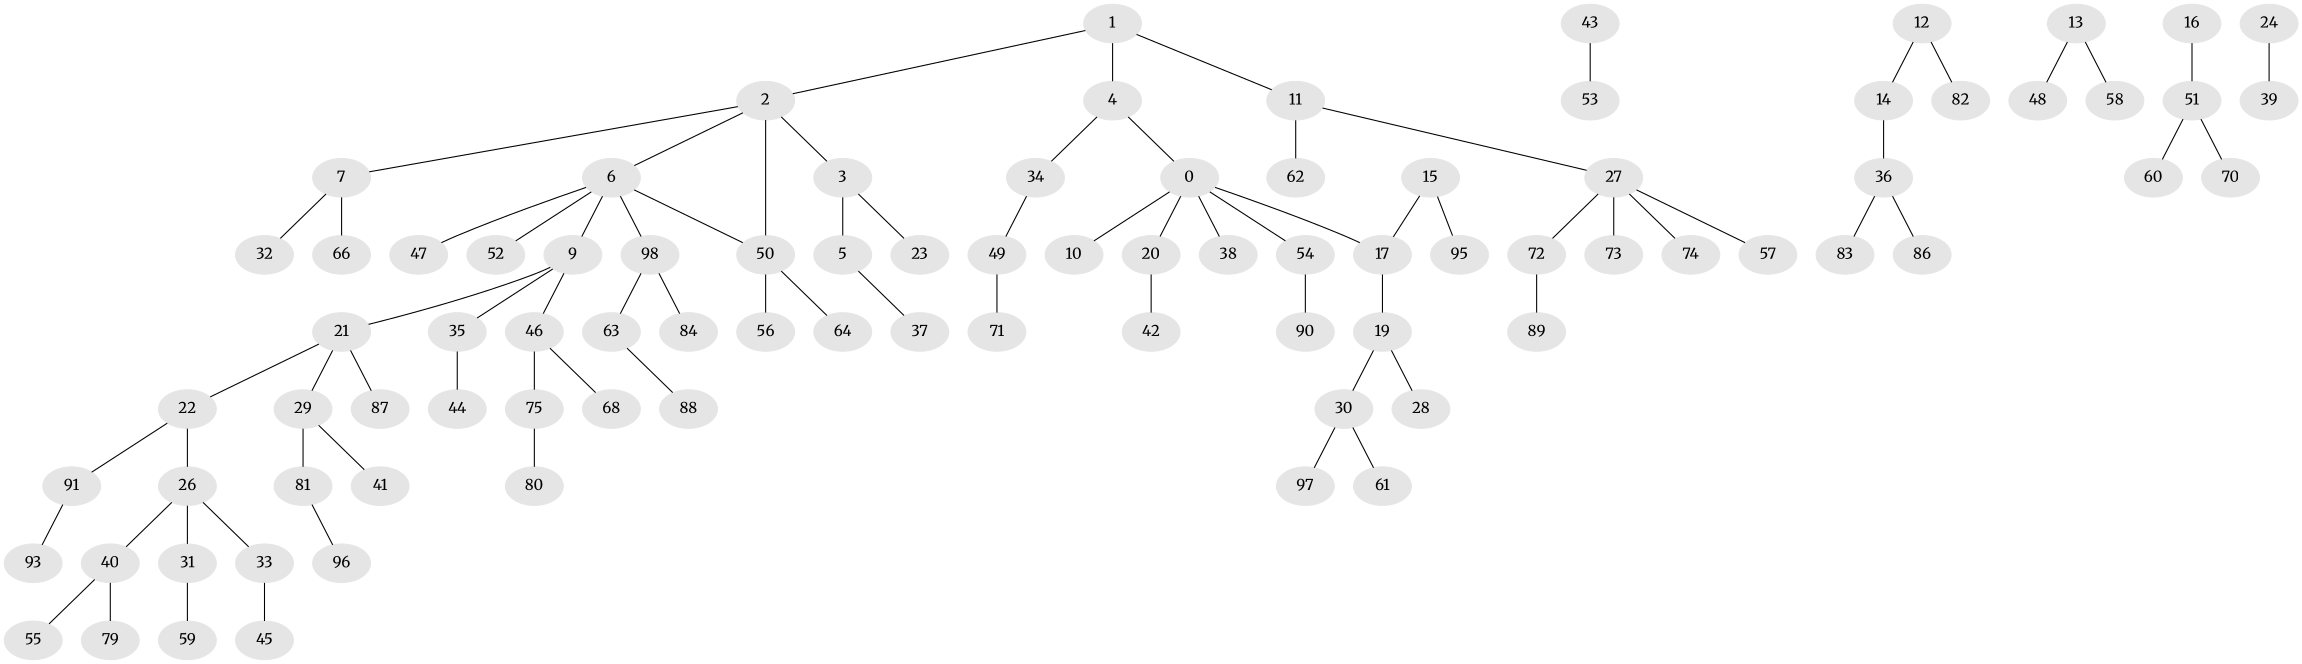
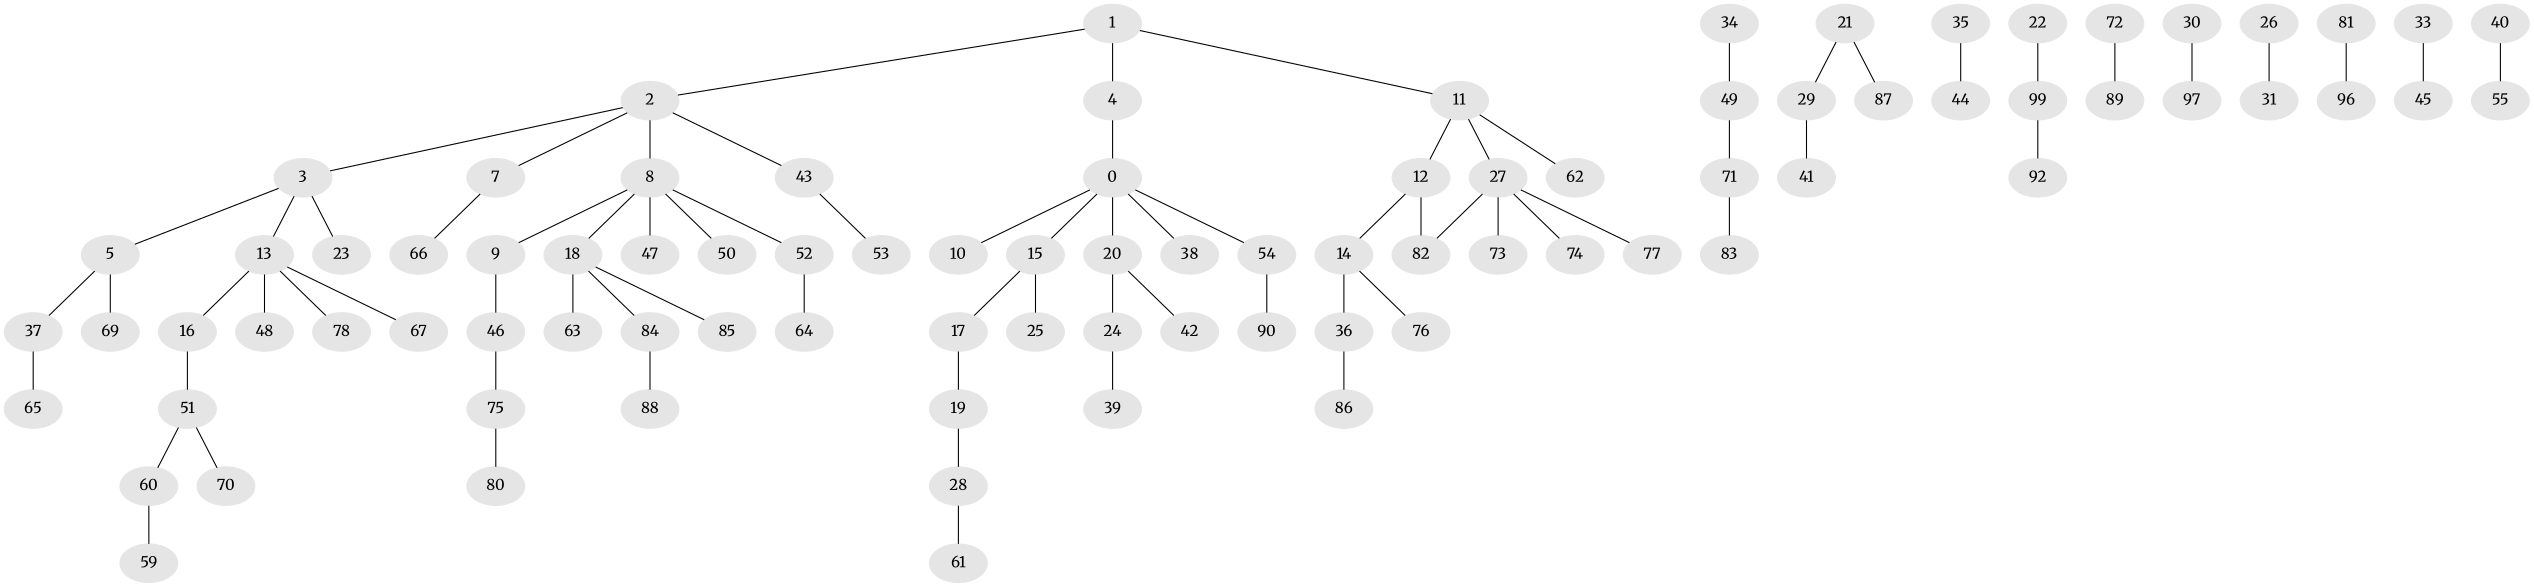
node "58": label "58" -> "78"
edge "4" -- "34": removed
edge "11" -- "12": added
node "6": label "6" -> "8"
edge "2" -- "50": now "2" -- "43"
edge "0" -- "17": now "0" -- "15"
edge "3" -- "13": added
edge "27" -- "72": now "27" -- "82"
edge "36" -- "83": now "71" -- "83"
node "32": removed
node "98": label "98" -> "18"
node "95": label "95" -> "25"
node "57": label "57" -> "77"
edge "13" -- "16": added
edge "9" -- "35": removed
edge "50" -- "64": now "52" -- "64"
edge "20" -- "24": added
edge "9" -- "21": removed
node "69": added
node "67": added
node "85": added
node "56": removed
node "76": added
edge "21" -- "22": removed
edge "63" -- "88": now "84" -- "88"
edge "19" -- "30": removed
node "65": added
node "68": removed
edge "22" -- "26": removed
edge "29" -- "81": removed
edge "30" -- "61": now "28" -- "61"
node "91": label "91" -> "99"
edge "26" -- "40": removed
edge "26" -- "33": removed
node "93": label "93" -> "92"
edge "31" -- "59": now "60" -- "59"
node "79": removed
